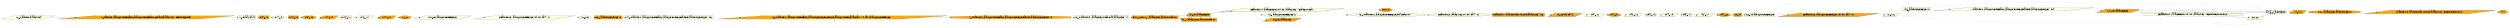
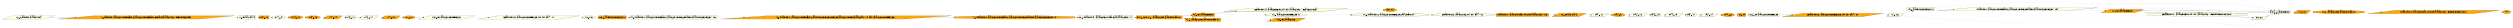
node "thrown": label "thrown" -> "return"
node "$r1[2] = 115": shape box -> octagon
